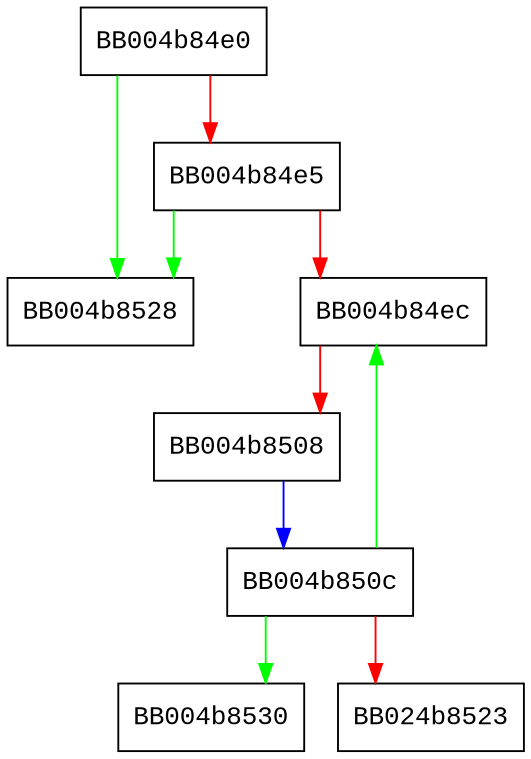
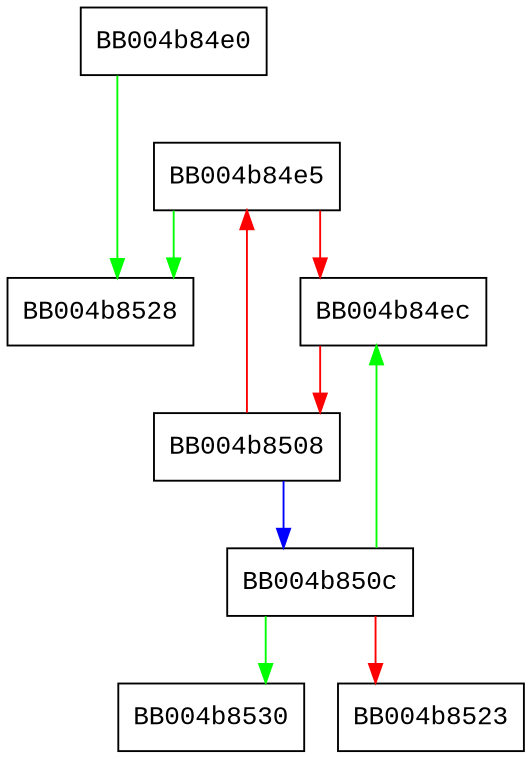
edge "BB004b84e0" -> "BB004b84e5": now "BB004b8508" -> "BB004b84e5"
node "BB024b8523": label "BB024b8523" -> "BB004b8523"
